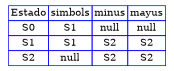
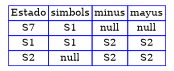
node "Estado": text "S0" -> "S7"
